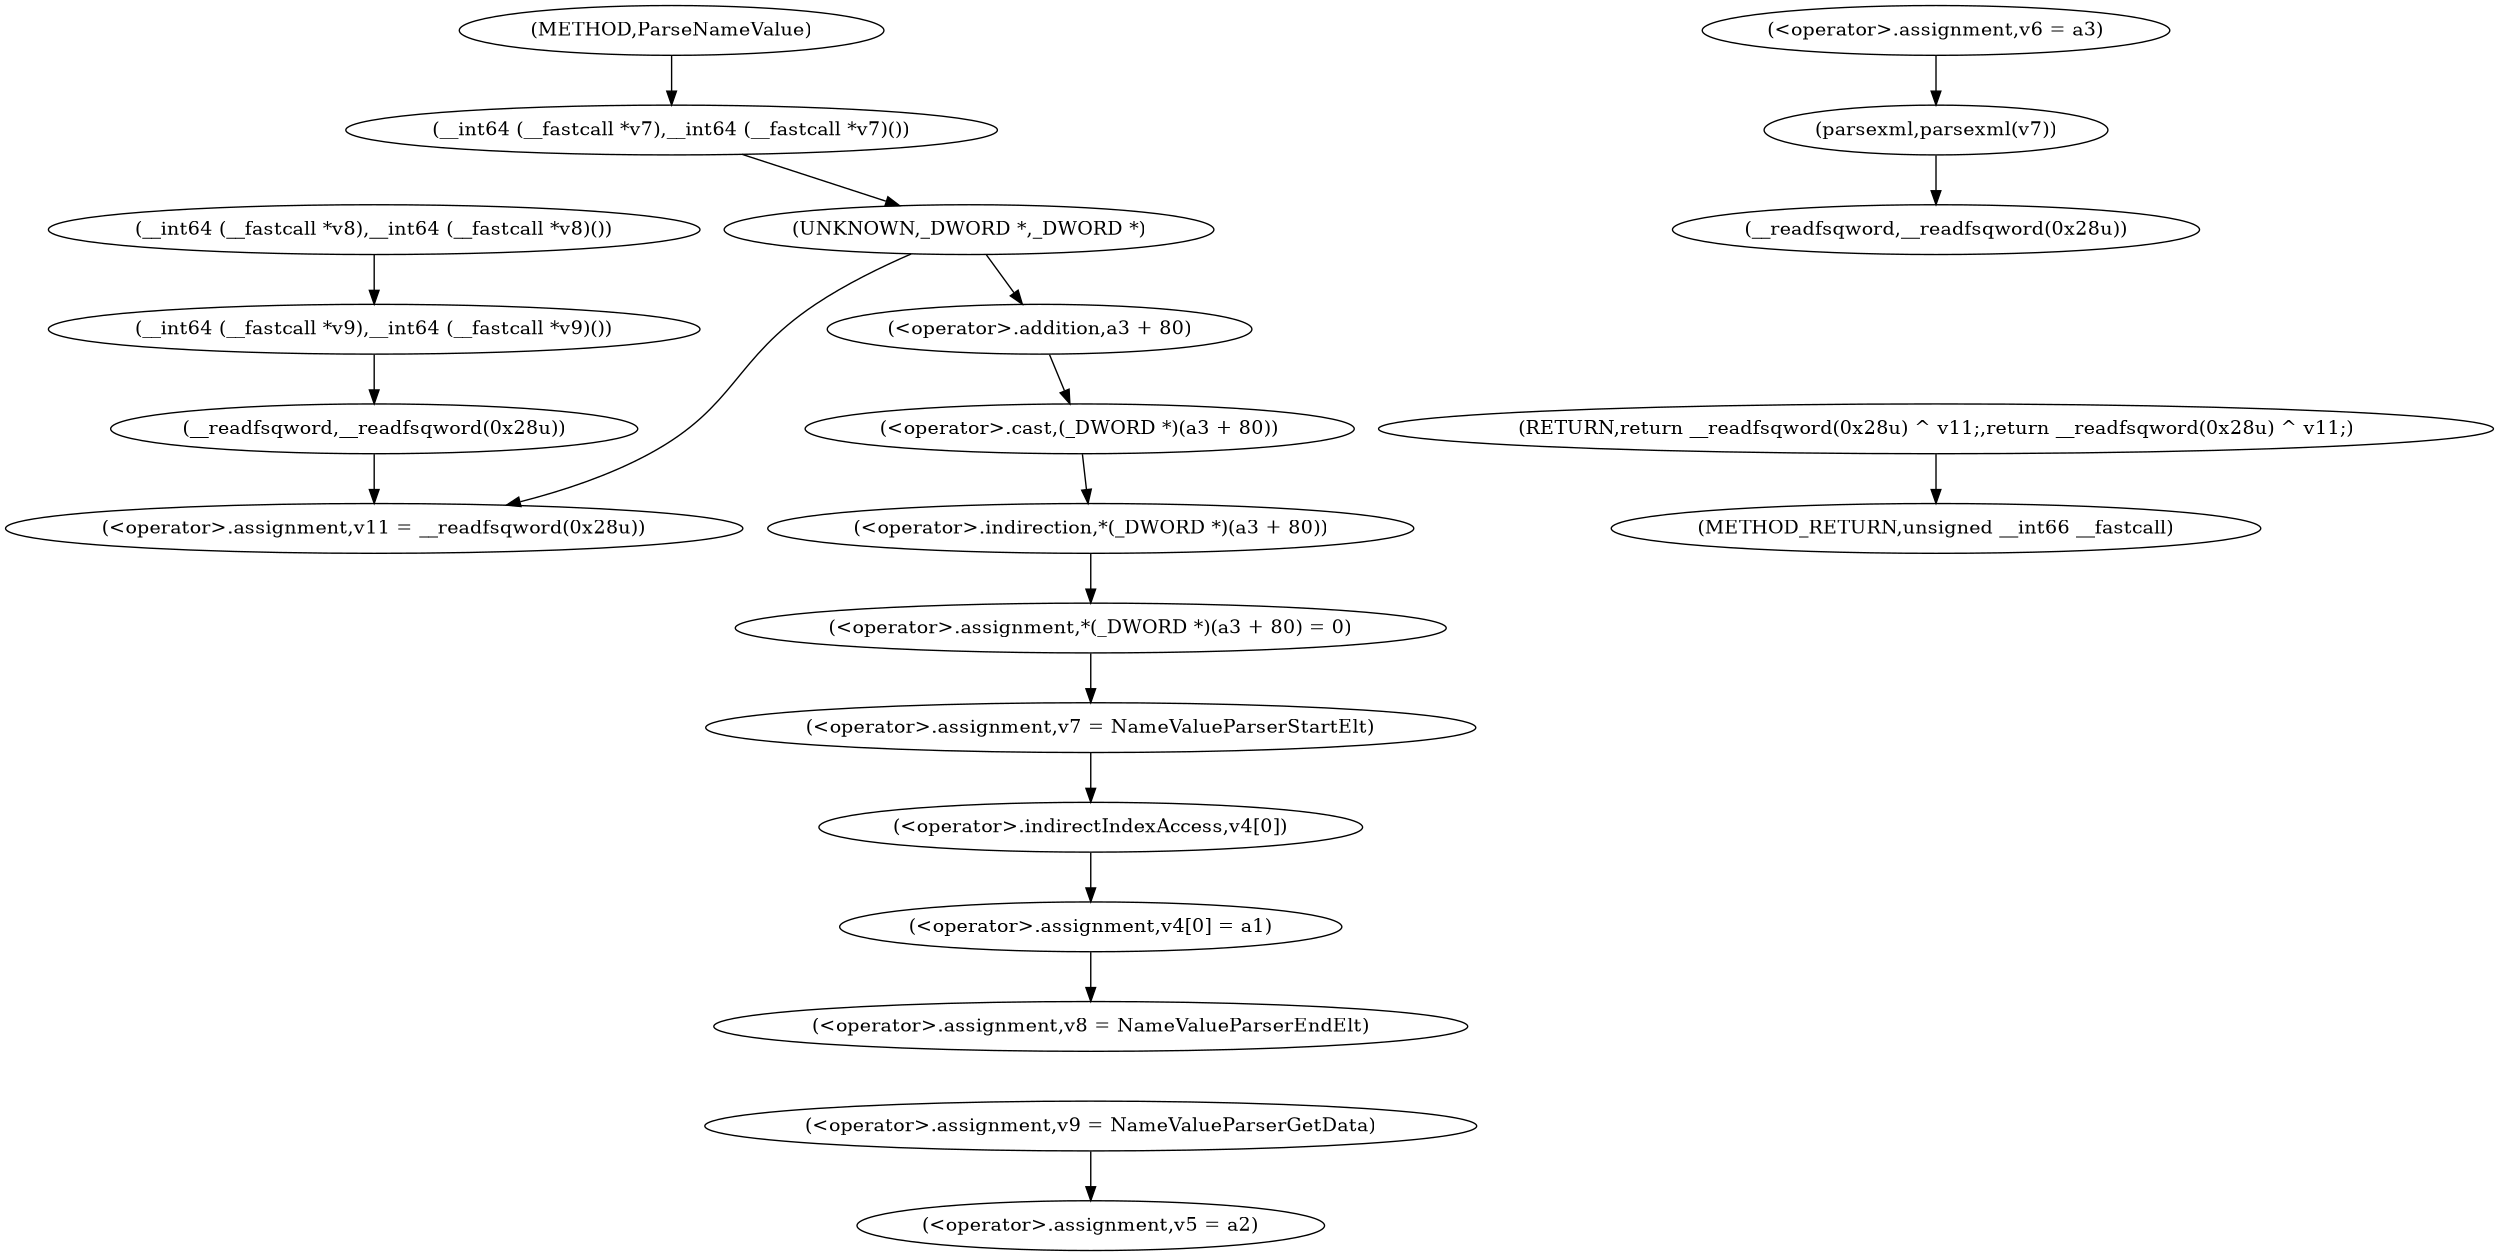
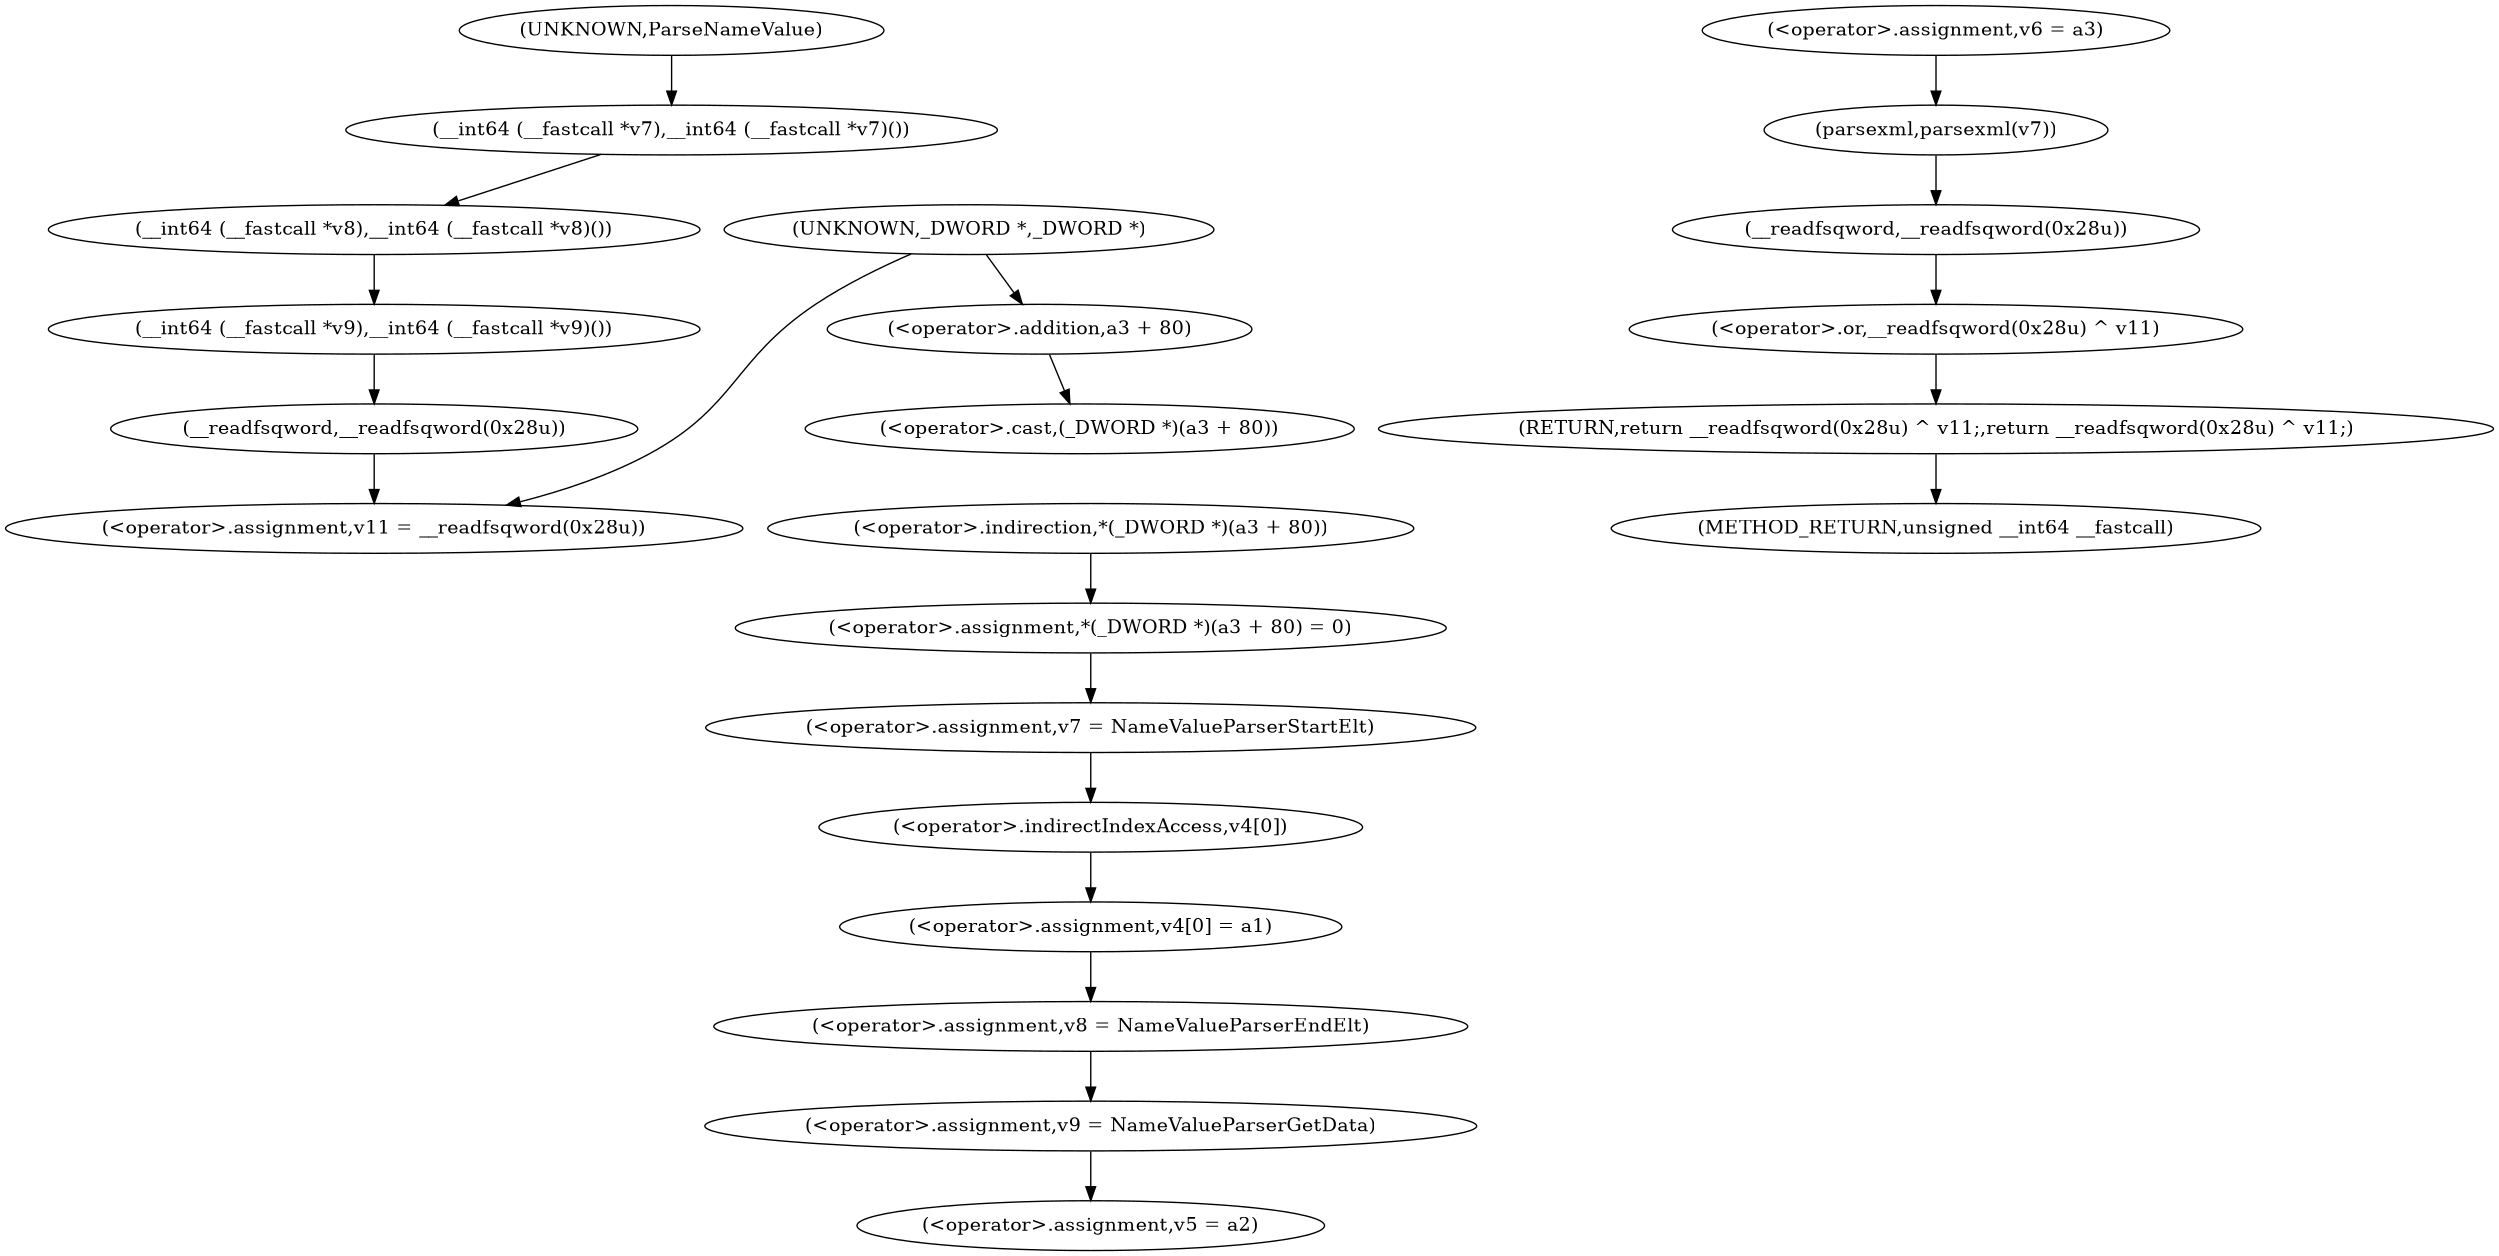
node "(METHOD,ParseNameValue)": label "(METHOD,ParseNameValue)" -> "(UNKNOWN,ParseNameValue)"
edge "(__int64 (__fastcall *v7),__int64 (__fastcall *v7)())" -> "(UNKNOWN,_DWORD *,_DWORD *)": now "(__int64 (__fastcall *v7),__int64 (__fastcall *v7)())" -> "(__int64 (__fastcall *v8),__int64 (__fastcall *v8)())"
node "(<operator>.or,__readfsqword(0x28u) ^ v11)": added
edge "(<operator>.cast,(_DWORD *)(a3 + 80))" -> "(<operator>.indirection,*(_DWORD *)(a3 + 80))": removed
node "(METHOD_RETURN,unsigned __int66 __fastcall)": label "(METHOD_RETURN,unsigned __int66 __fastcall)" -> "(METHOD_RETURN,unsigned __int64 __fastcall)"
edge "(<operator>.assignment,v8 = NameValueParserEndElt)" -> "(<operator>.assignment,v9 = NameValueParserGetData)": added
